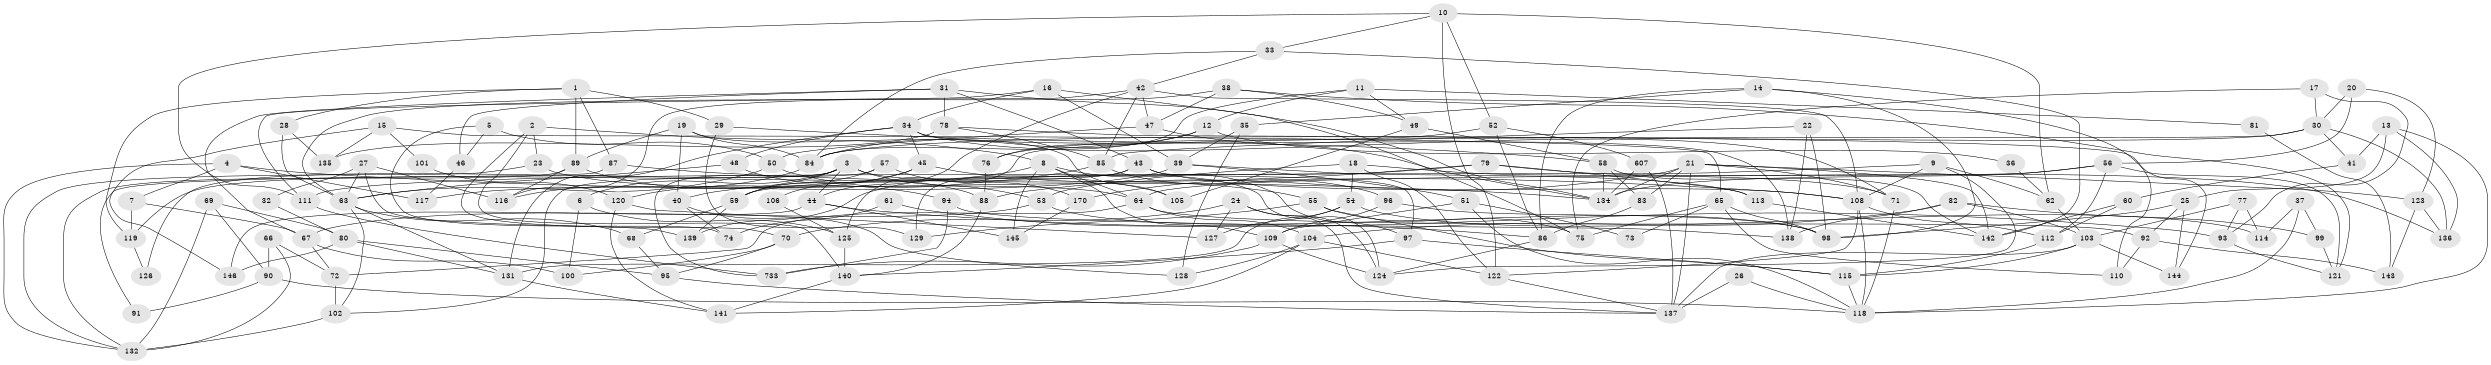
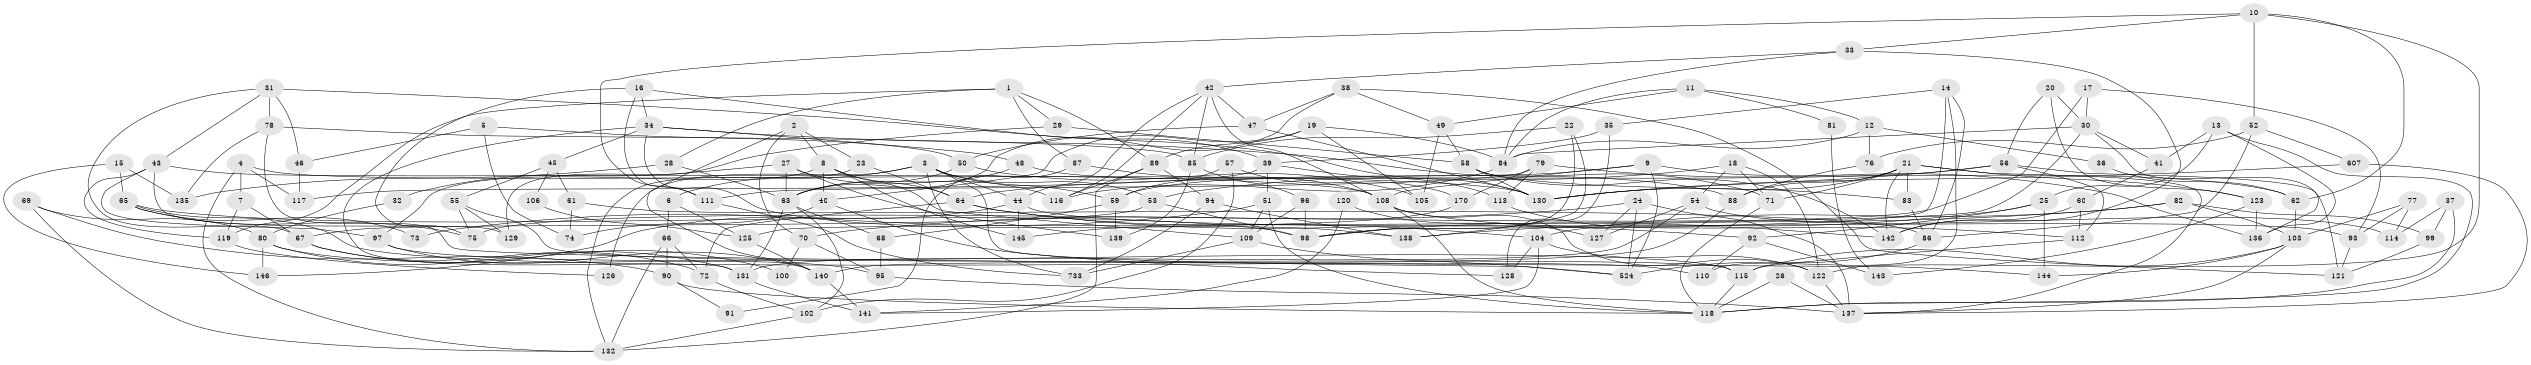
node "101": removed
edge "45" -- "120": now "45" -- "61"
node "134": label "134" -> "130"
edge "6" -- "100": now "6" -- "66"
node "124": label "124" -> "524"
